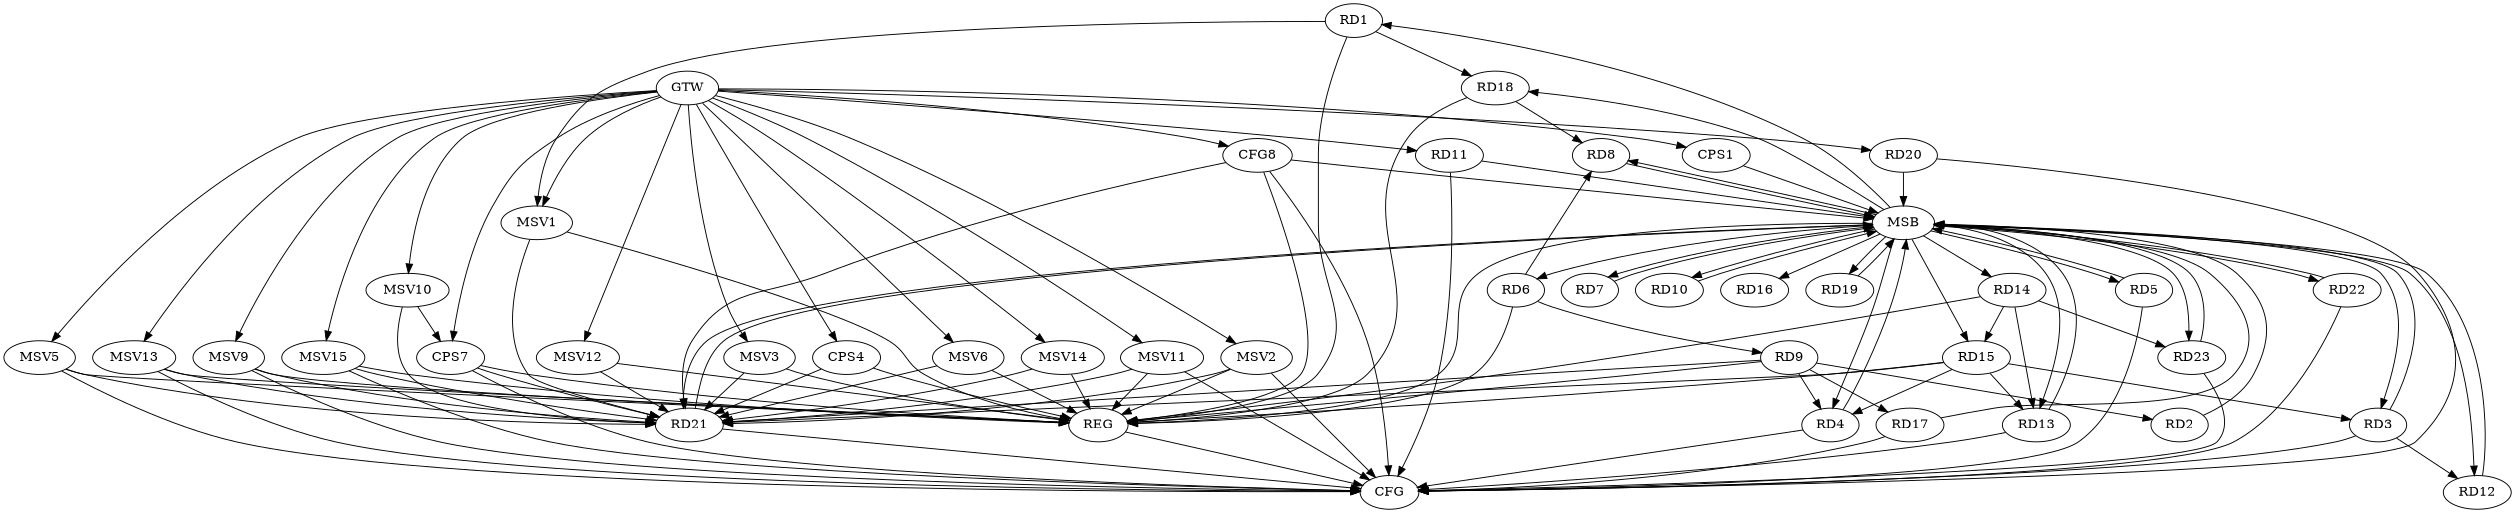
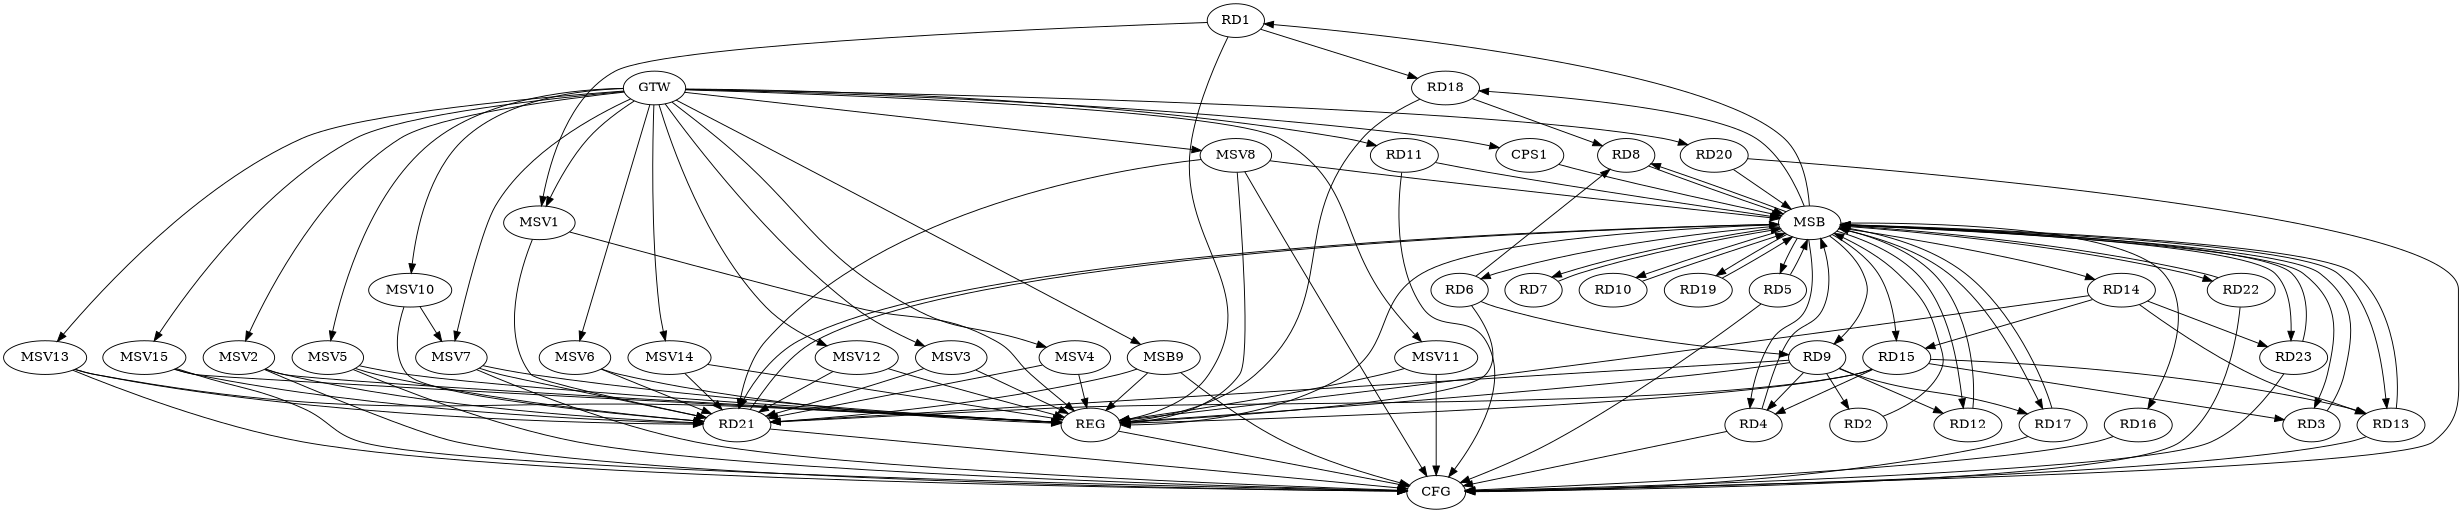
node "CFG8": label "CFG8" -> "MSV8"
edge "MSB" -> "RD9": added
edge "MSB" -> "RD17": added
node "MSV9": label "MSV9" -> "MSB9"
node "CPS7": label "CPS7" -> "MSV7"
node "CPS4": label "CPS4" -> "MSV4"
edge "MSV11" -> "RD21": removed
edge "RD3" -> "RD12": now "RD9" -> "RD12"
edge "RD3" -> "CFG": now "RD16" -> "CFG"
